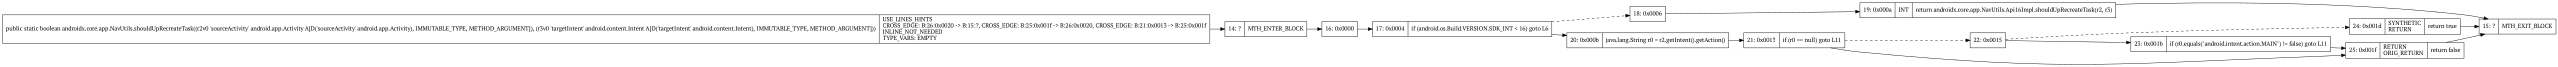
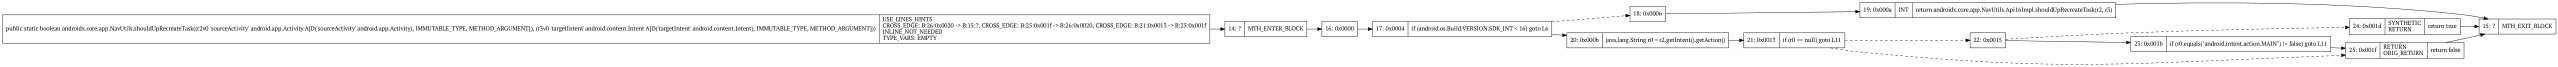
edge "21: 0x0013" -> "25: 0x001f": style solid -> dashed
